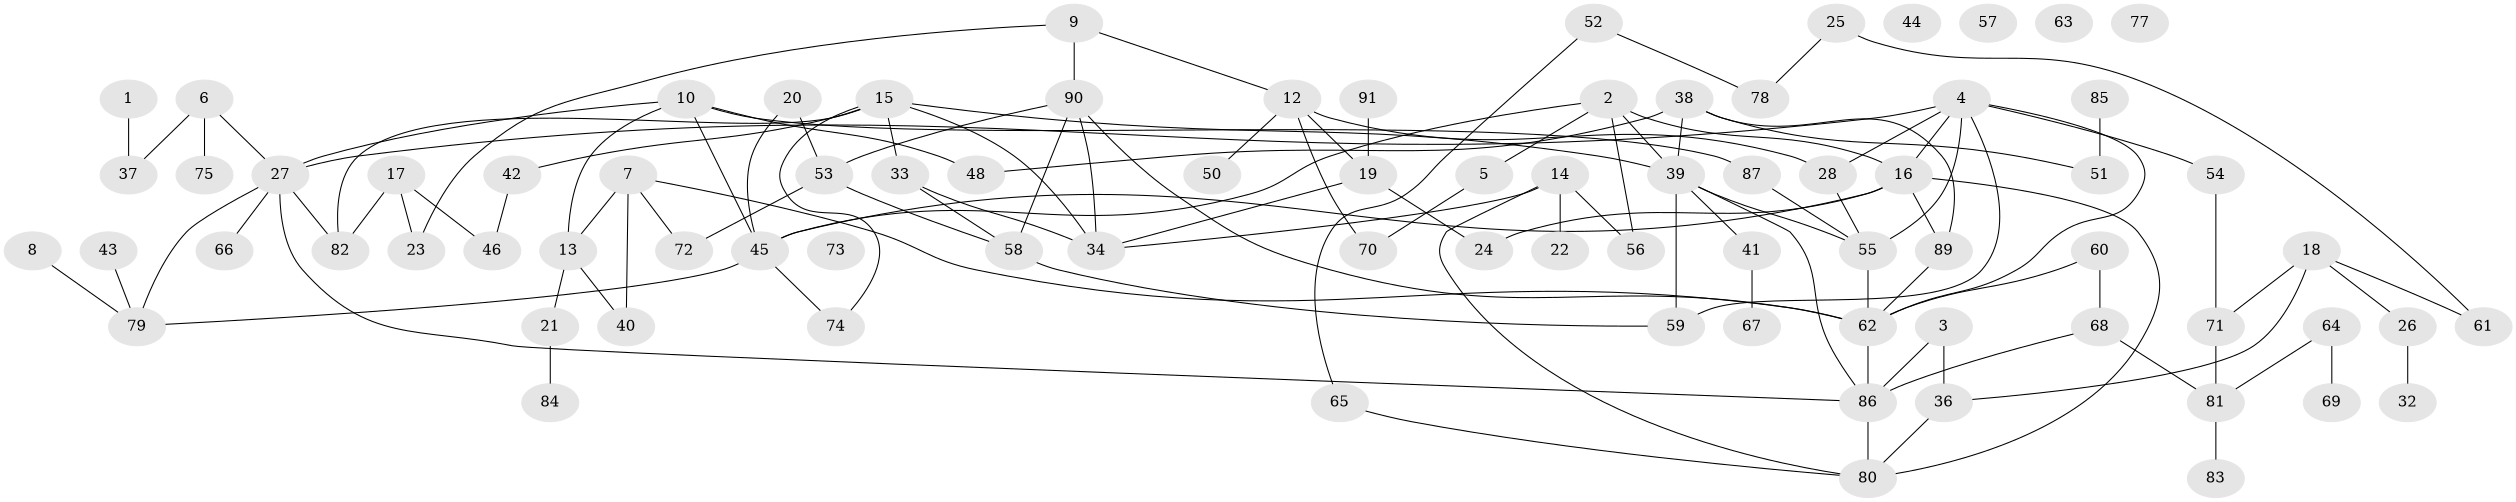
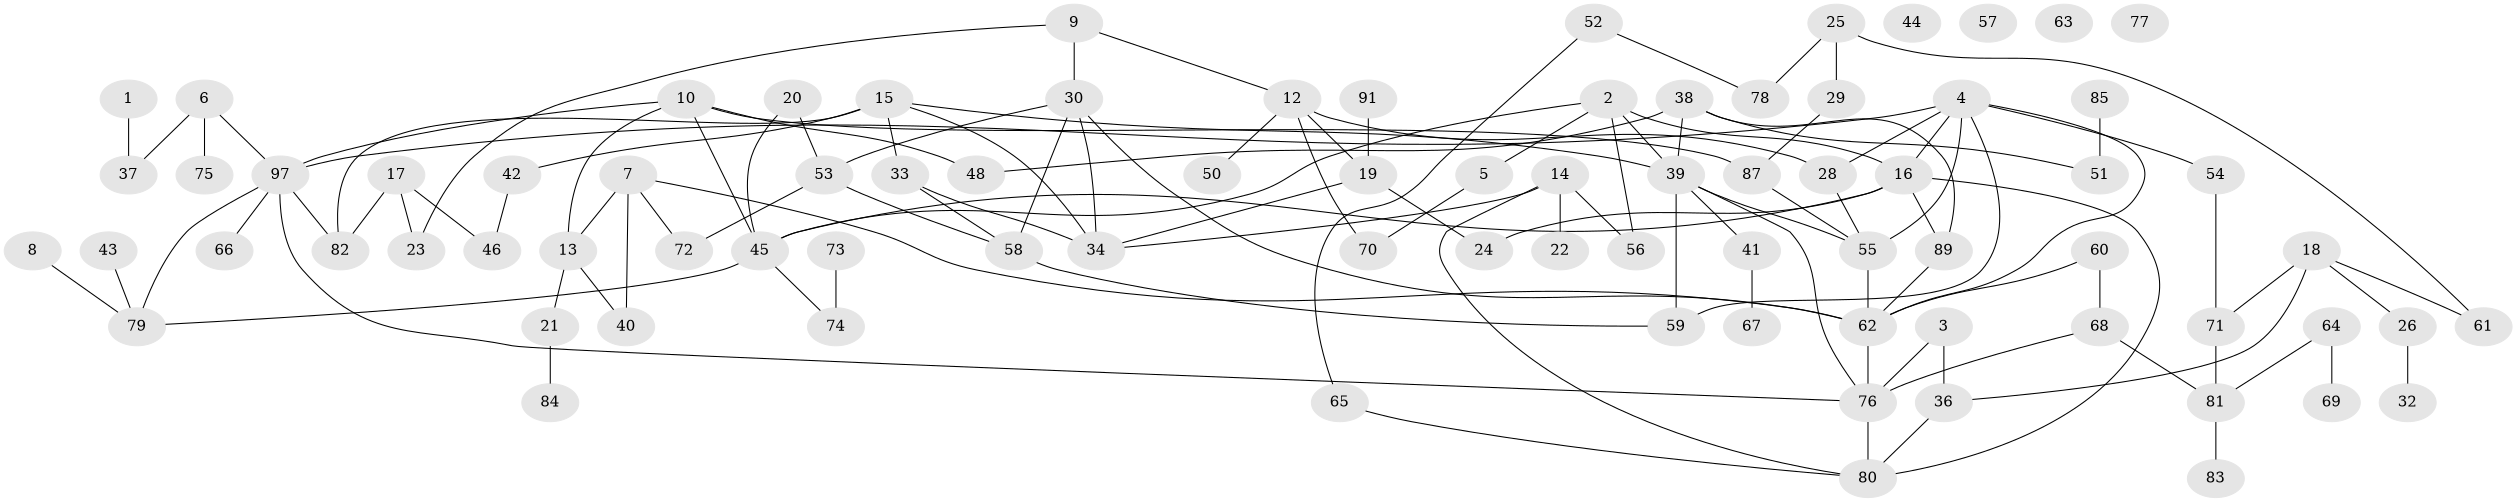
node "90": label "90" -> "30"
node "29": added
node "27": label "27" -> "97"
edge "15" -- "74": now "73" -- "74"
node "86": label "86" -> "76"
